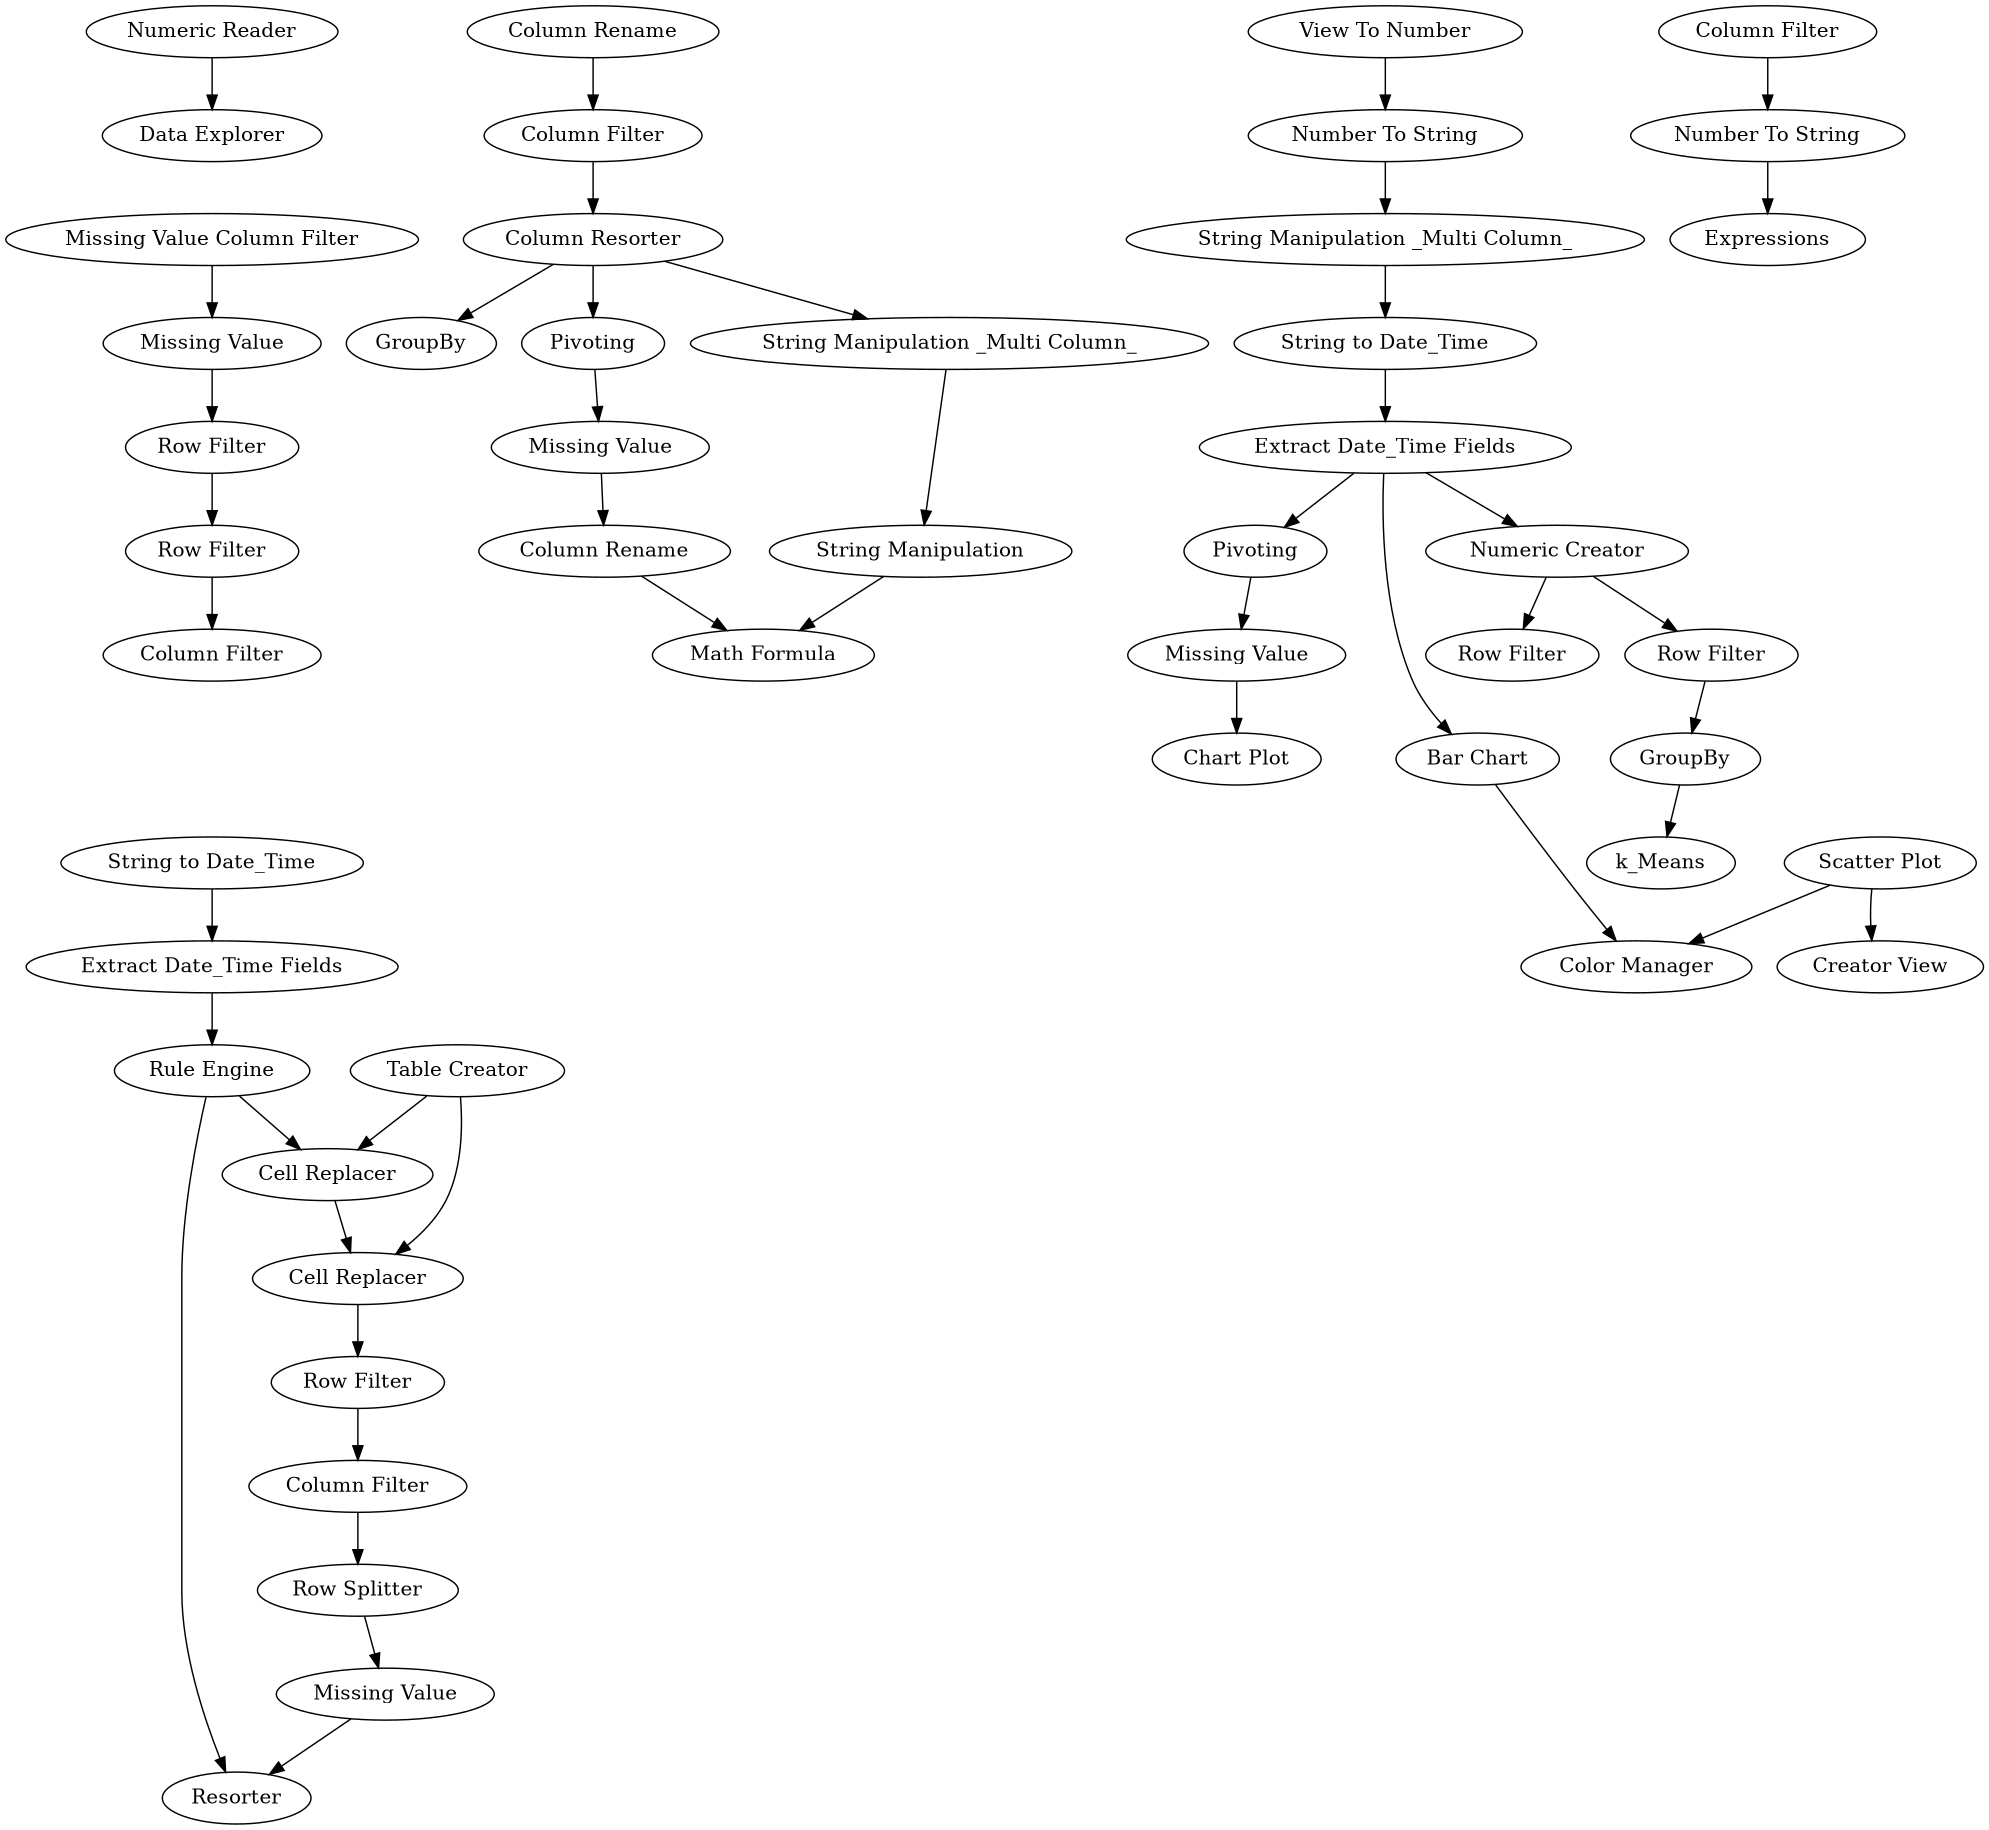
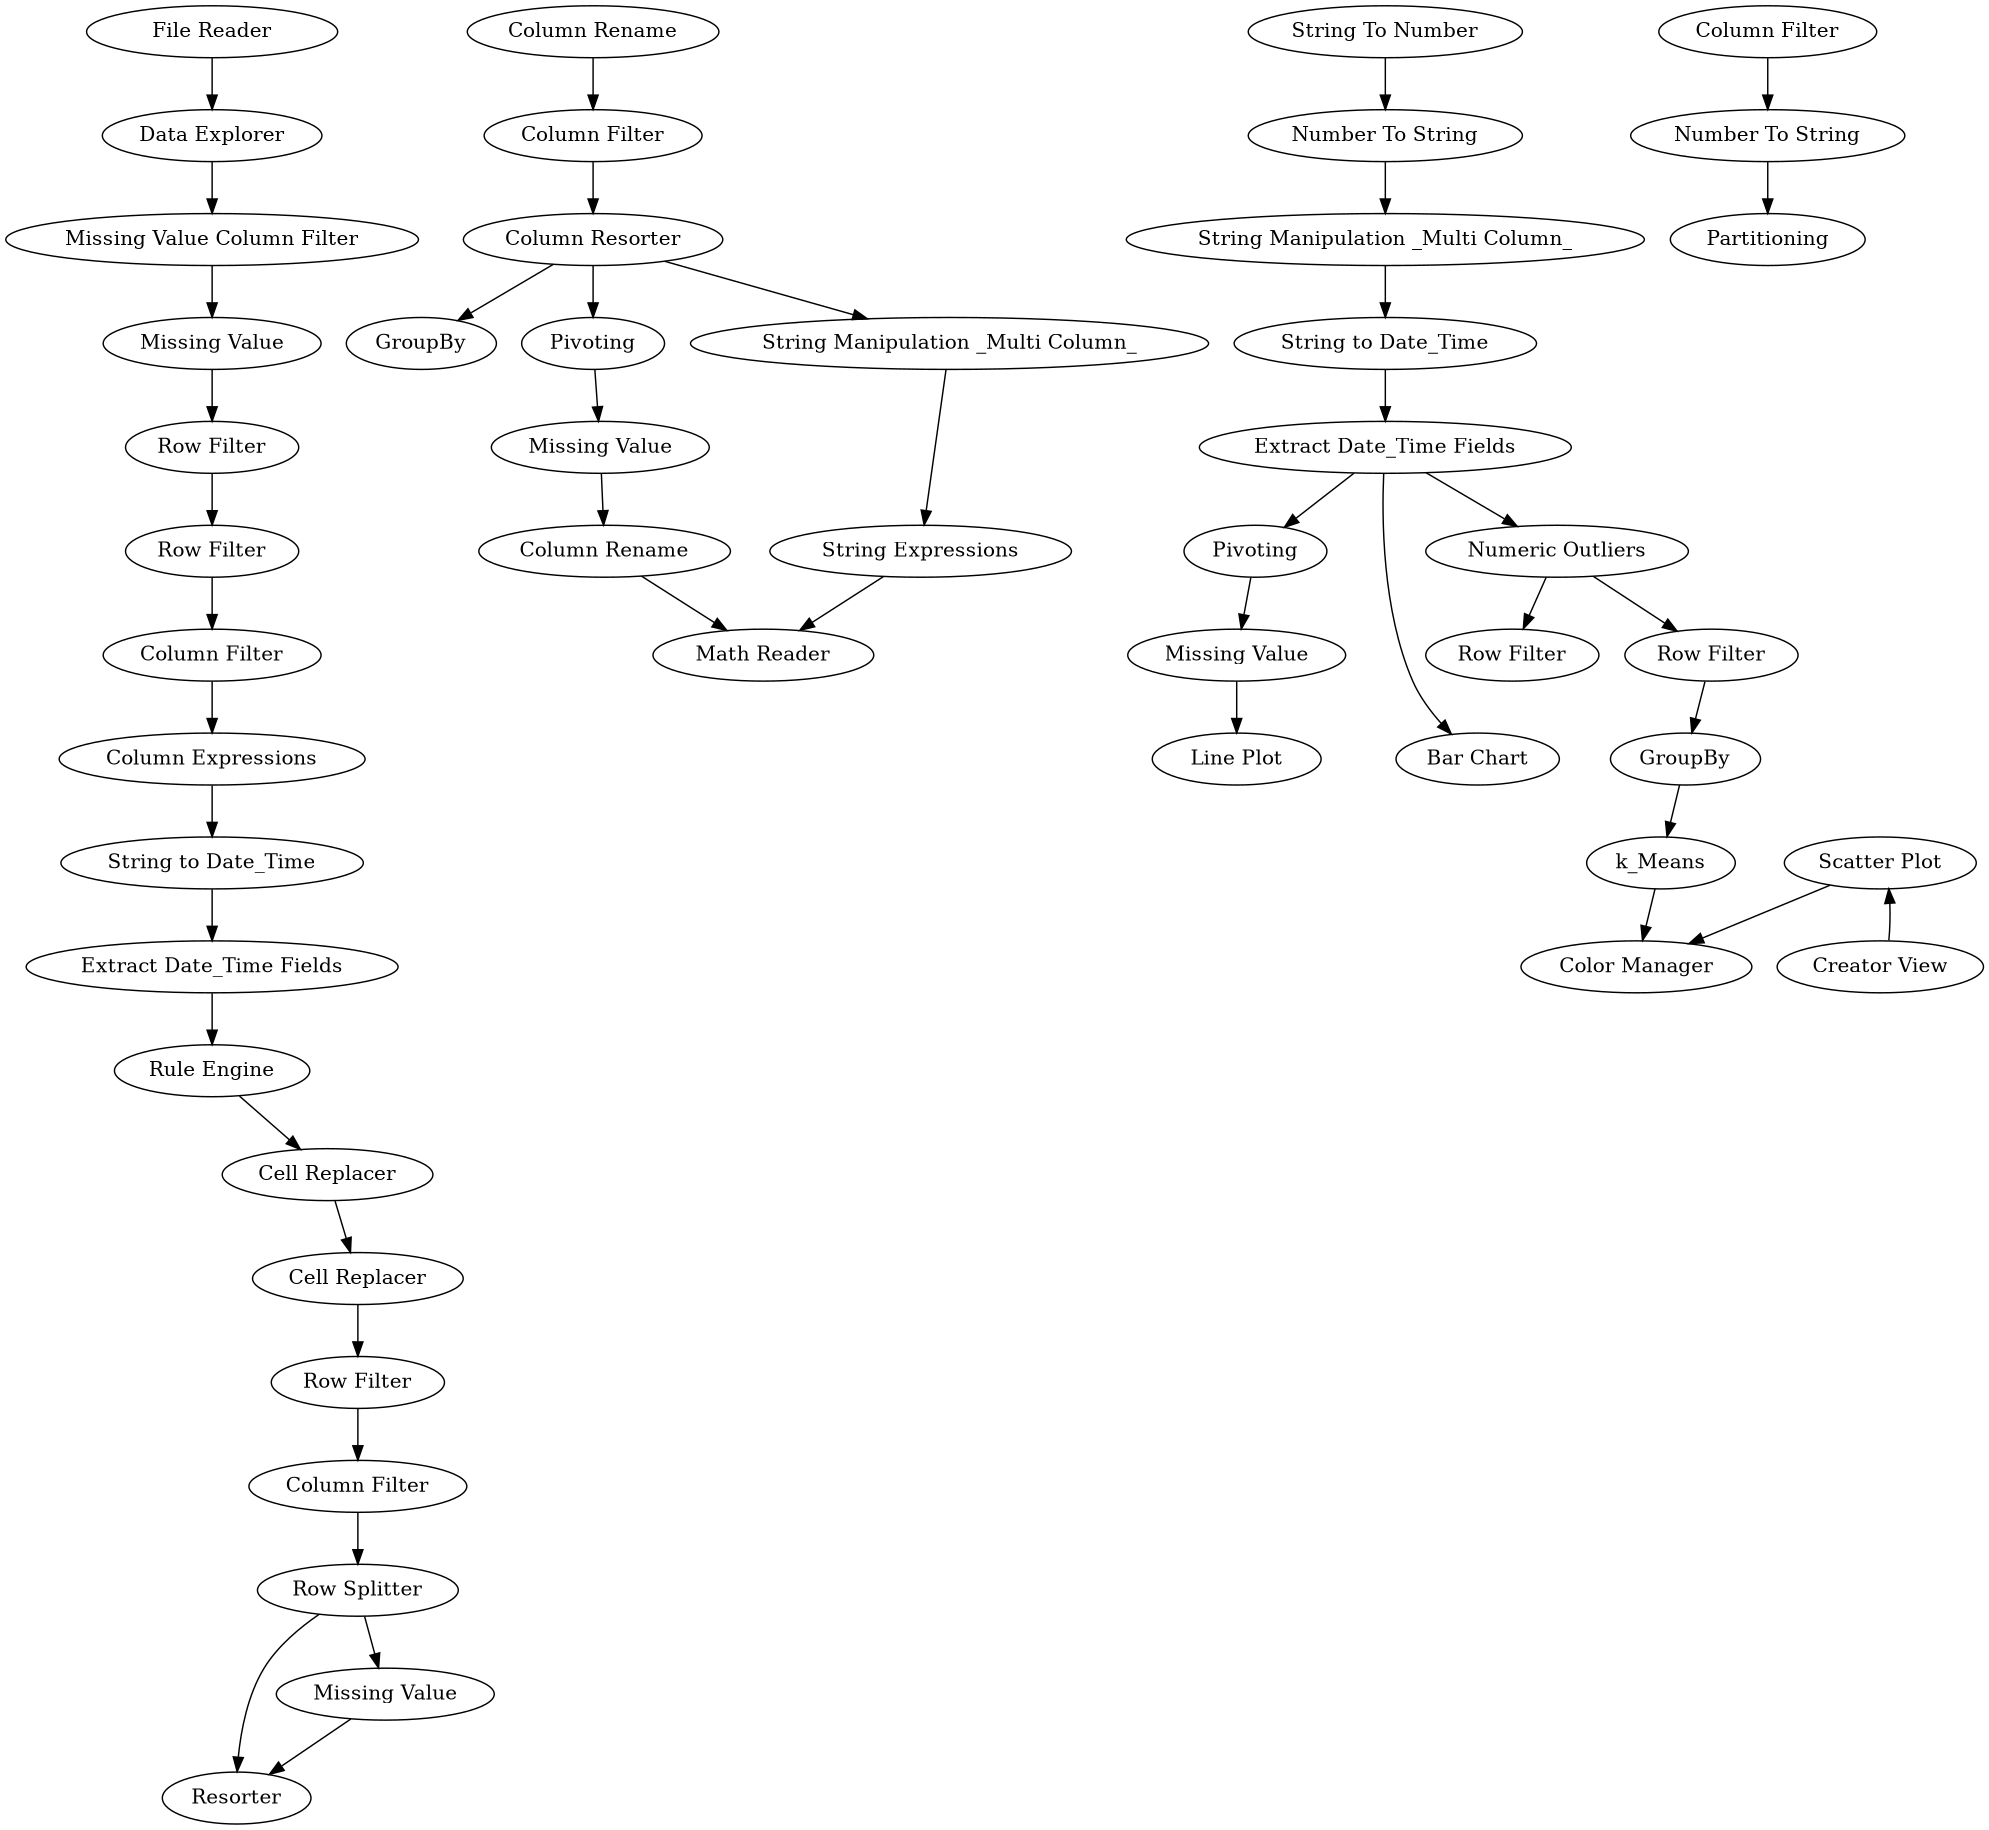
node "Numeric Reader": label "Numeric Reader" -> "File Reader"
node "View To Number": label "View To Number" -> "String To Number"
edge "Data Explorer" -> "Missing Value Column Filter": added
node "Expressions": label "Expressions" -> "Partitioning"
node "String Manipulation": label "String Manipulation" -> "String Expressions"
node "Numeric Creator": label "Numeric Creator" -> "Numeric Outliers"
node "Math Formula": label "Math Formula" -> "Math Reader"
node "Column Expressions": added
node "Chart Plot": label "Chart Plot" -> "Line Plot"
edge "Bar Chart" -> "Color Manager": now "k_Means" -> "Color Manager"
edge "Scatter Plot" -> "Creator View": reversed
node "Table Creator": removed
edge "Rule Engine" -> "Resorter": now "Row Splitter" -> "Resorter"
